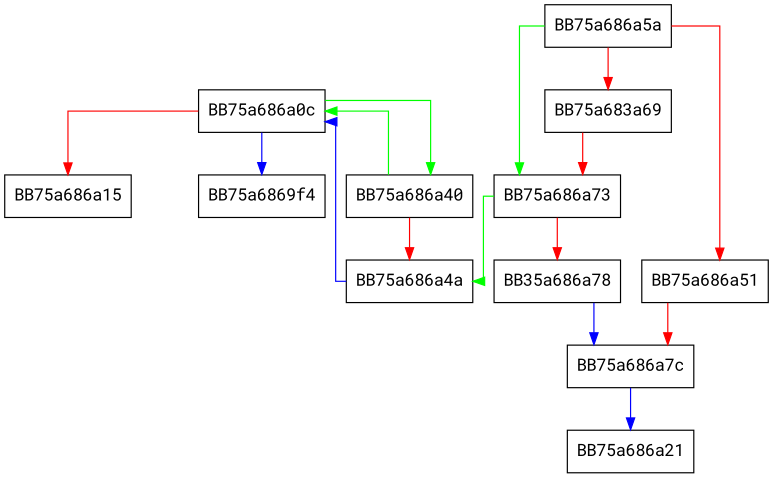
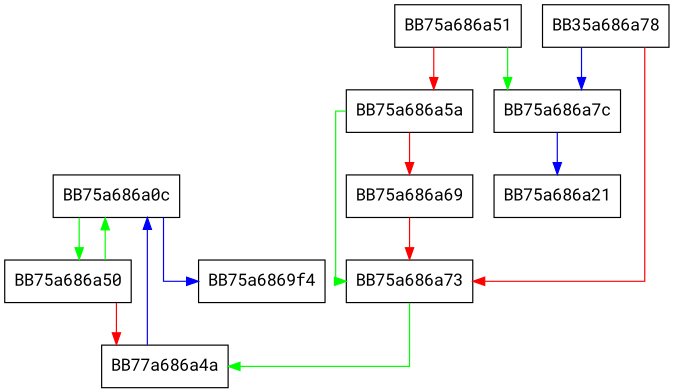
node "BB75a683a69": label "BB75a683a69" -> "BB75a686a69"
edge "BB75a686a5a" -> "BB75a686a51": reversed
node "BB75a686a15": removed
node "BB75a686a40": label "BB75a686a40" -> "BB75a686a50"
edge "BB75a686a73" -> "BB35a686a78": reversed
node "BB75a686a4a": label "BB75a686a4a" -> "BB77a686a4a"
edge "BB75a686a51" -> "BB75a686a7c": color red -> green
